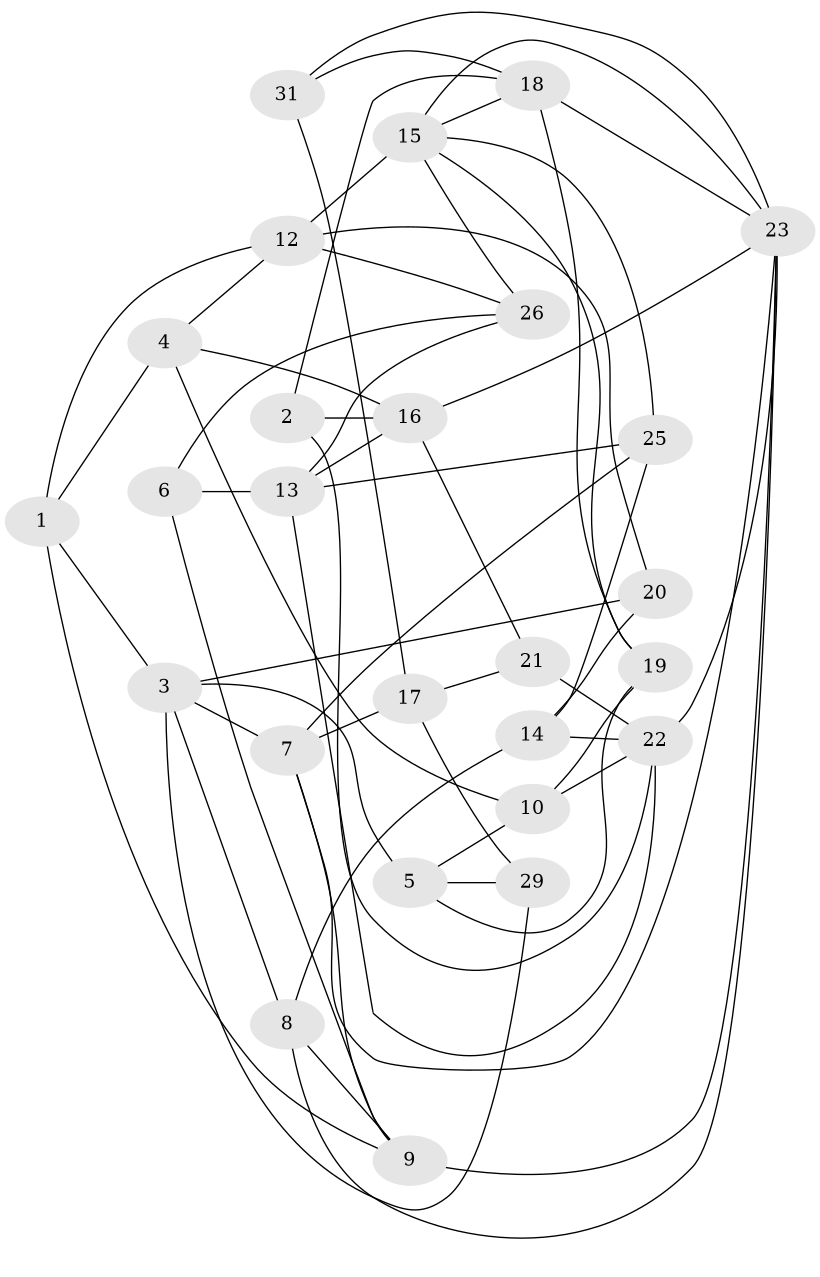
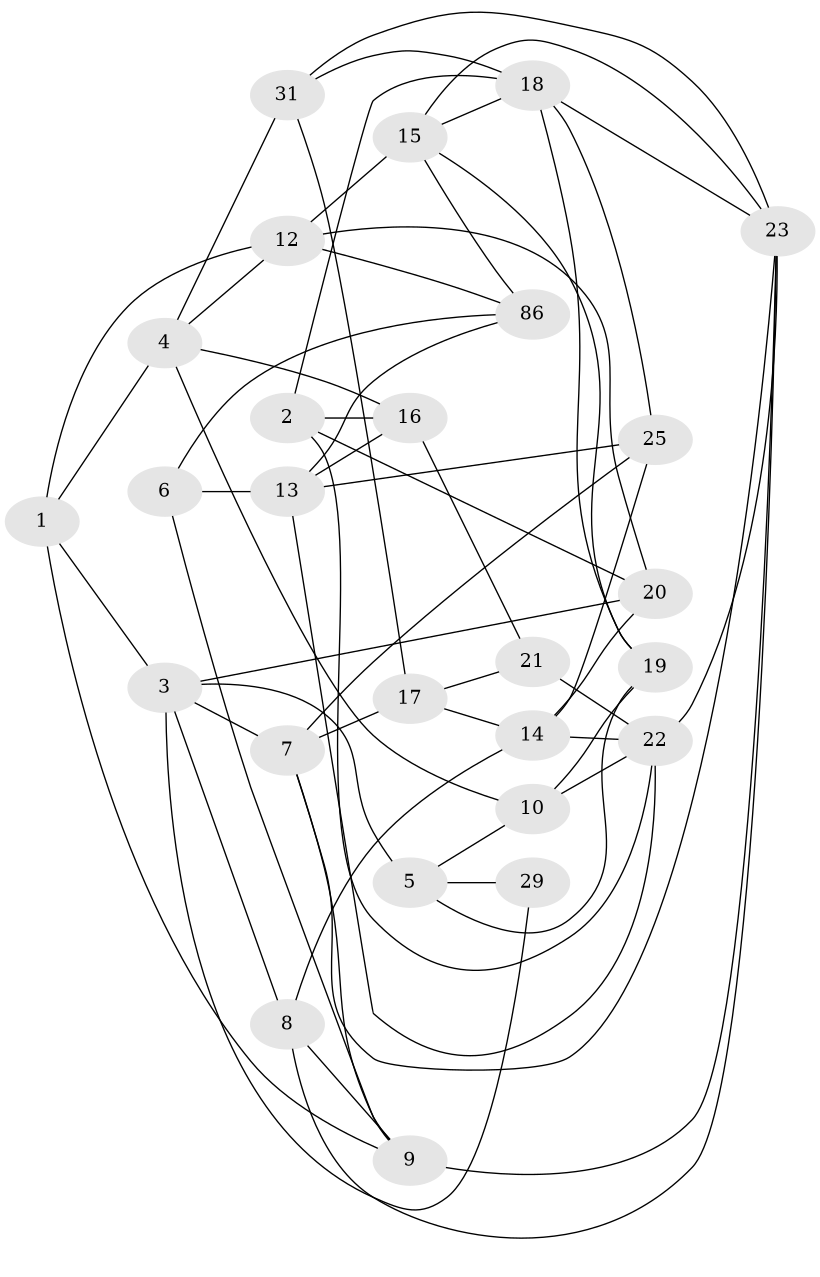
edge "31" -- "4": added
edge "15" -- "25": now "18" -- "25"
node "26": label "26" -> "86"
edge "23" -- "16": removed
edge "2" -- "20": added
edge "17" -- "29": now "17" -- "14"
